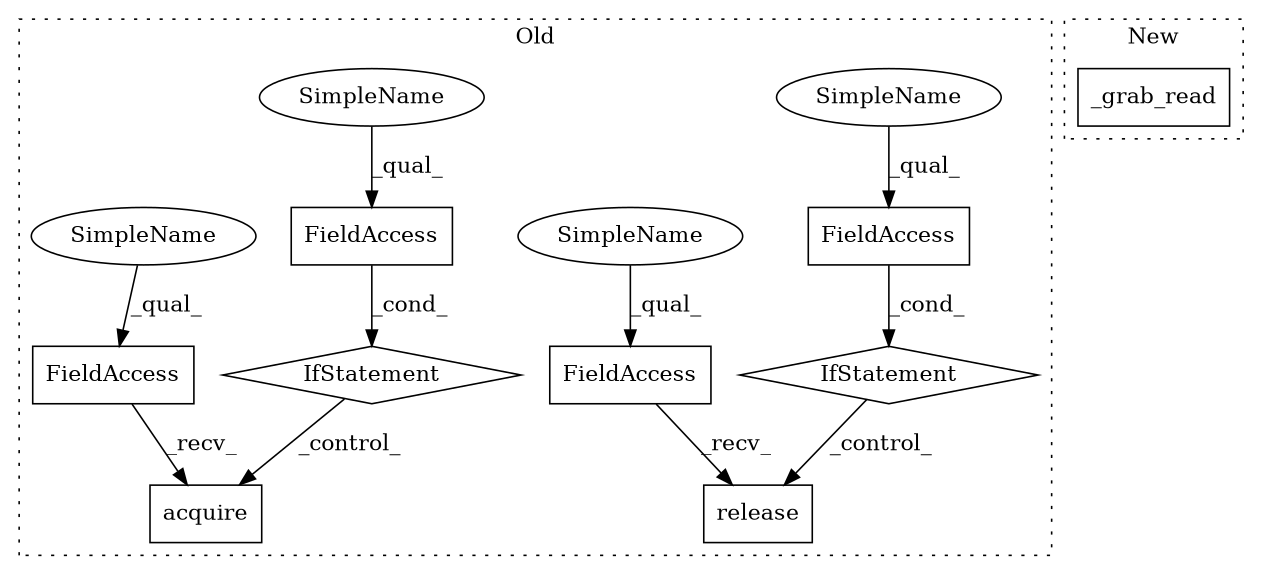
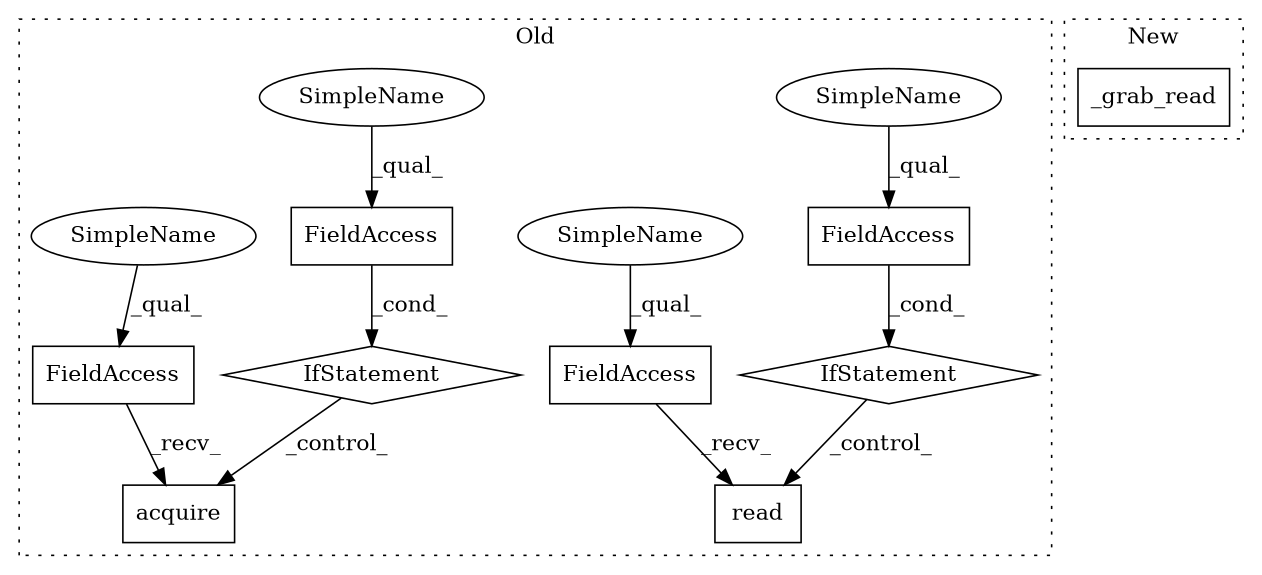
node "release": label "release" -> "read"
